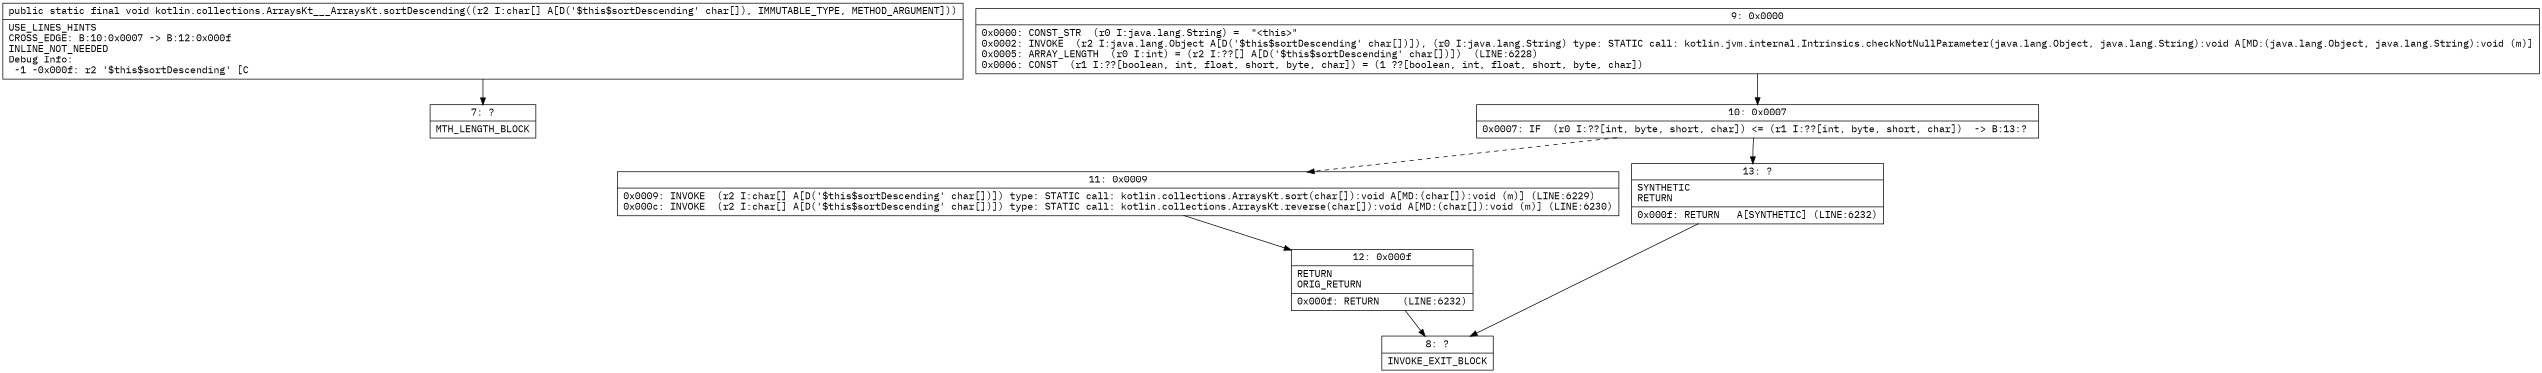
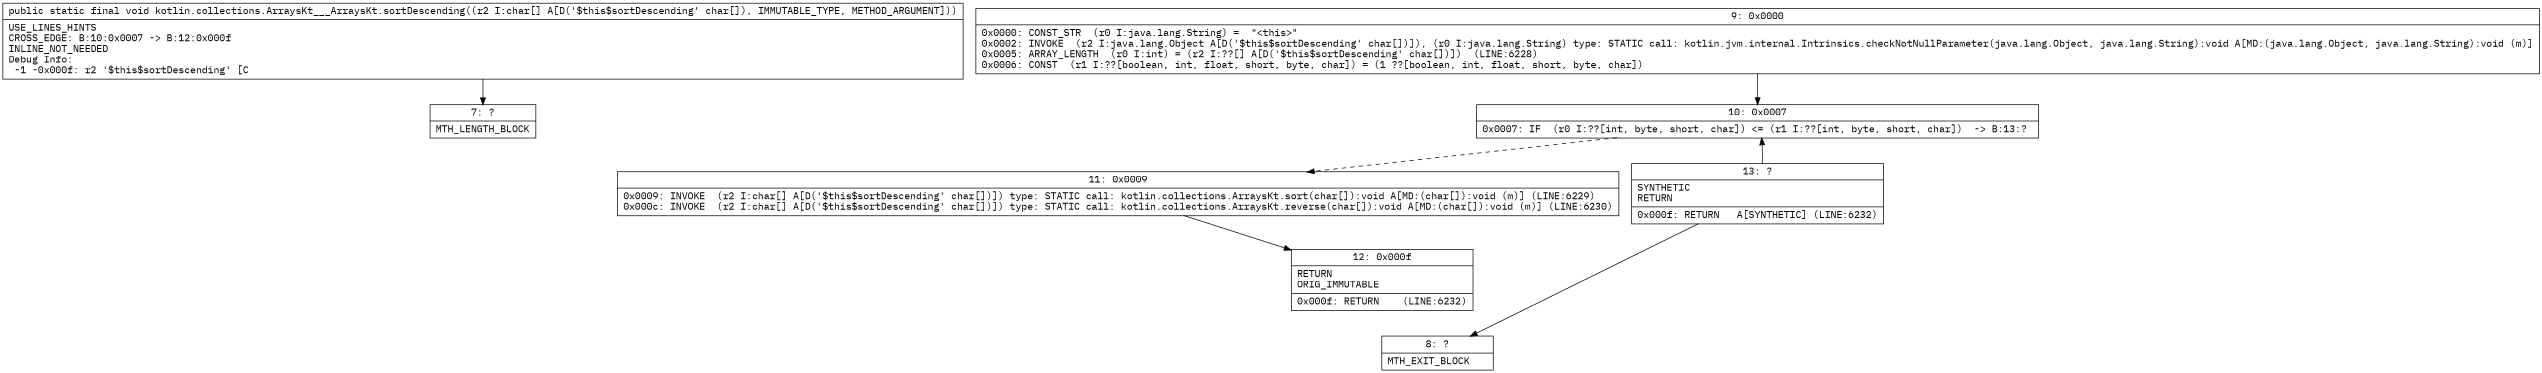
edge "10: 0x0007" -> "13: ?": reversed
node "12: 0x000f": text "ORIG_RETURN" -> "ORIG_IMMUTABLE"
edge "12: 0x000f" -> "8: ?": removed
node "8: ?": text "INVOKE_EXIT_BLOCK" -> "MTH_EXIT_BLOCK"
